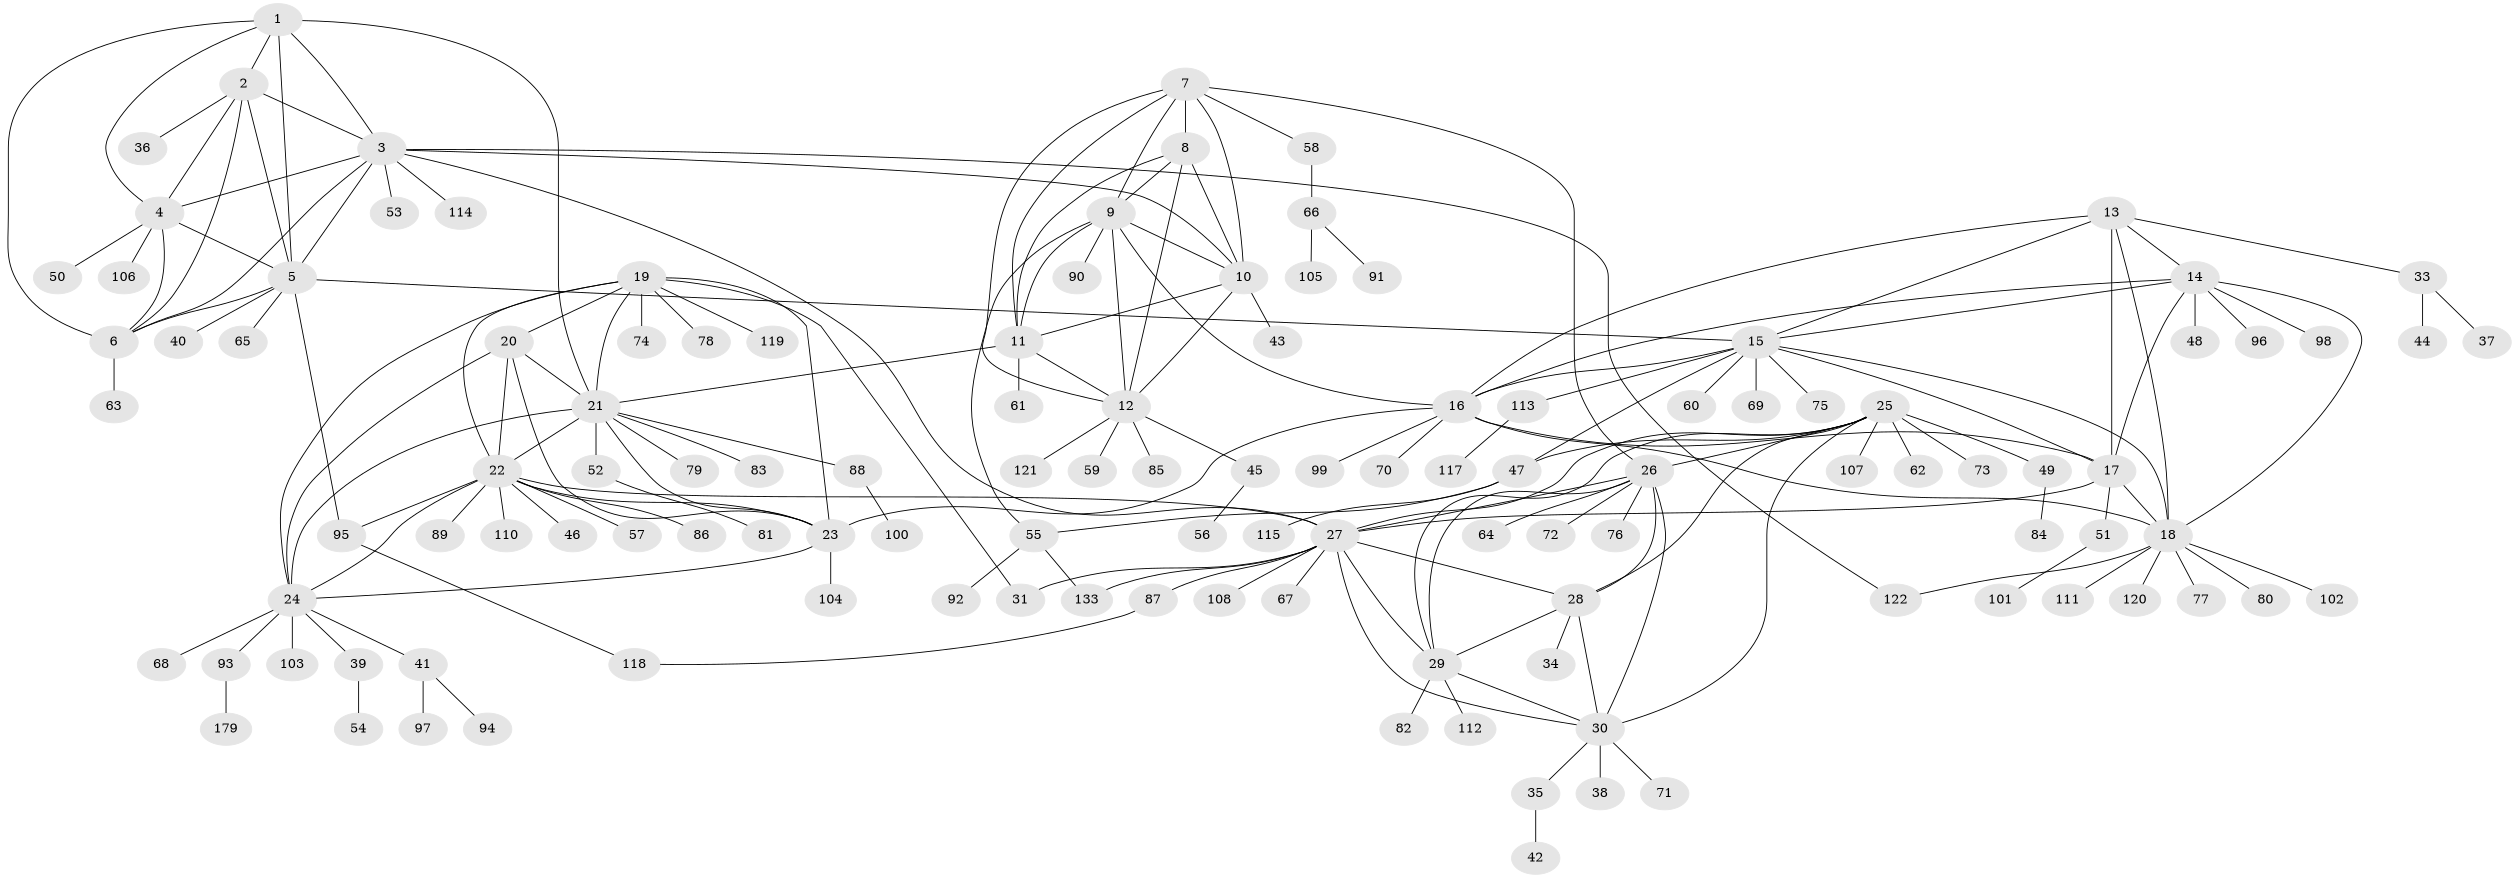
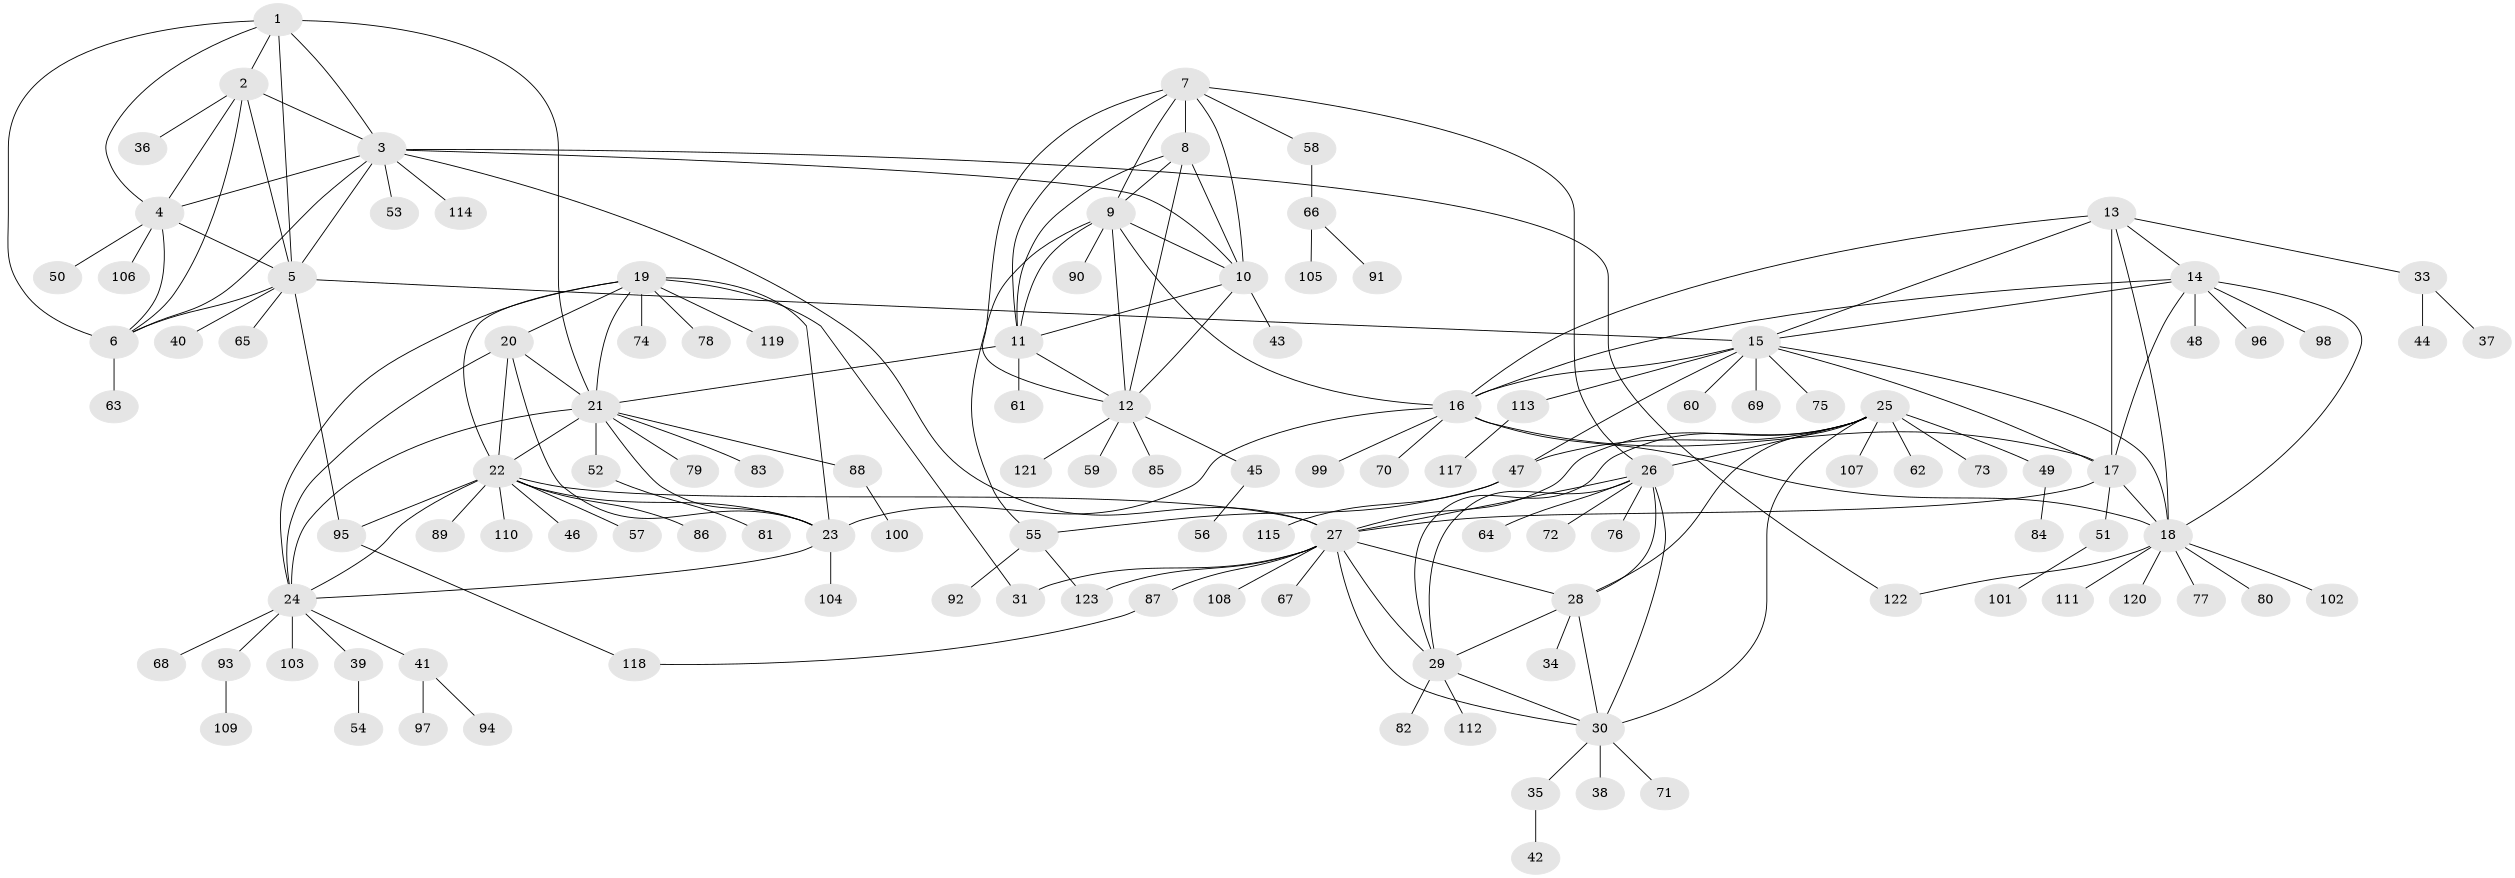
node "133": label "133" -> "123"
node "179": label "179" -> "109"
